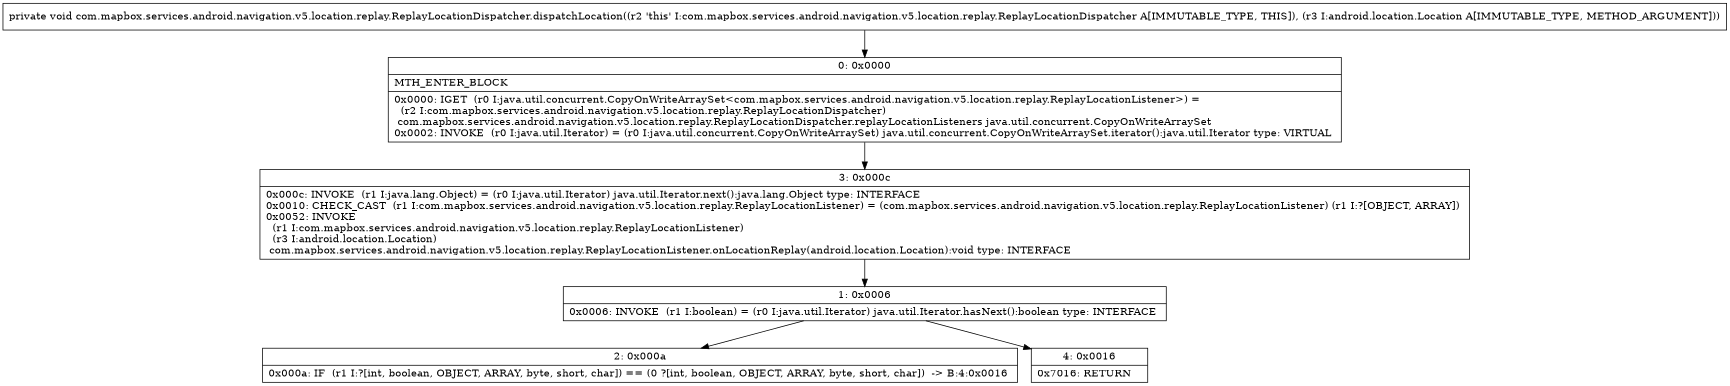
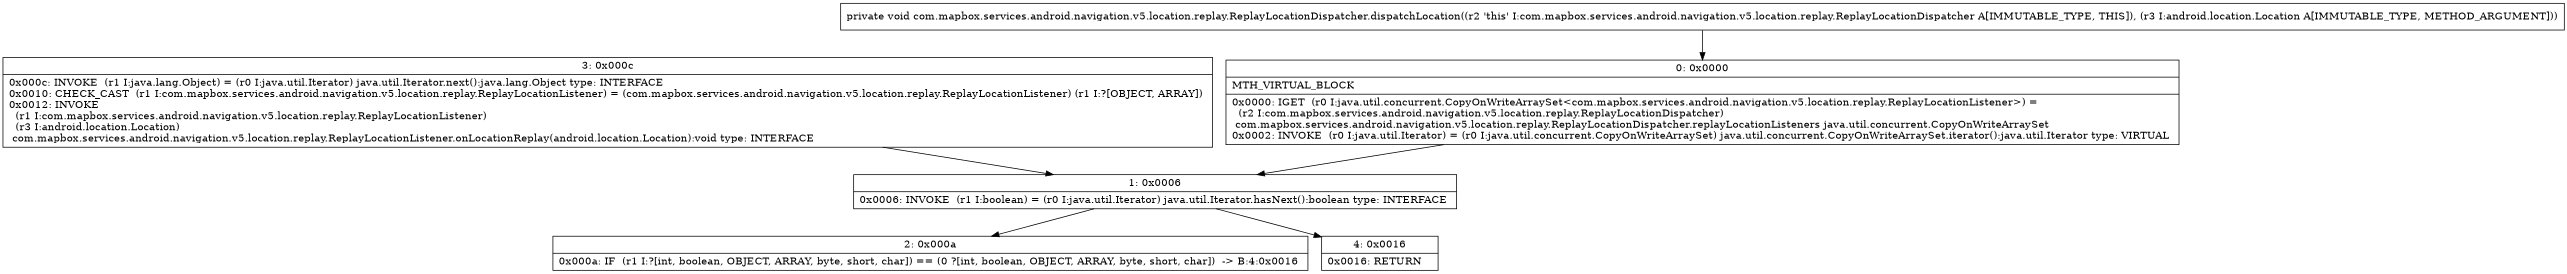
node "0: 0x0000": text "MTH_ENTER_BLOCK" -> "MTH_VIRTUAL_BLOCK"
edge "0: 0x0000" -> "3: 0x000c": now "0: 0x0000" -> "1: 0x0006"
node "3: 0x000c": text "0x0052: INVOKE" -> "0x0012: INVOKE"
node "4: 0x0016": text "0x7016: RETURN" -> "0x0016: RETURN"
